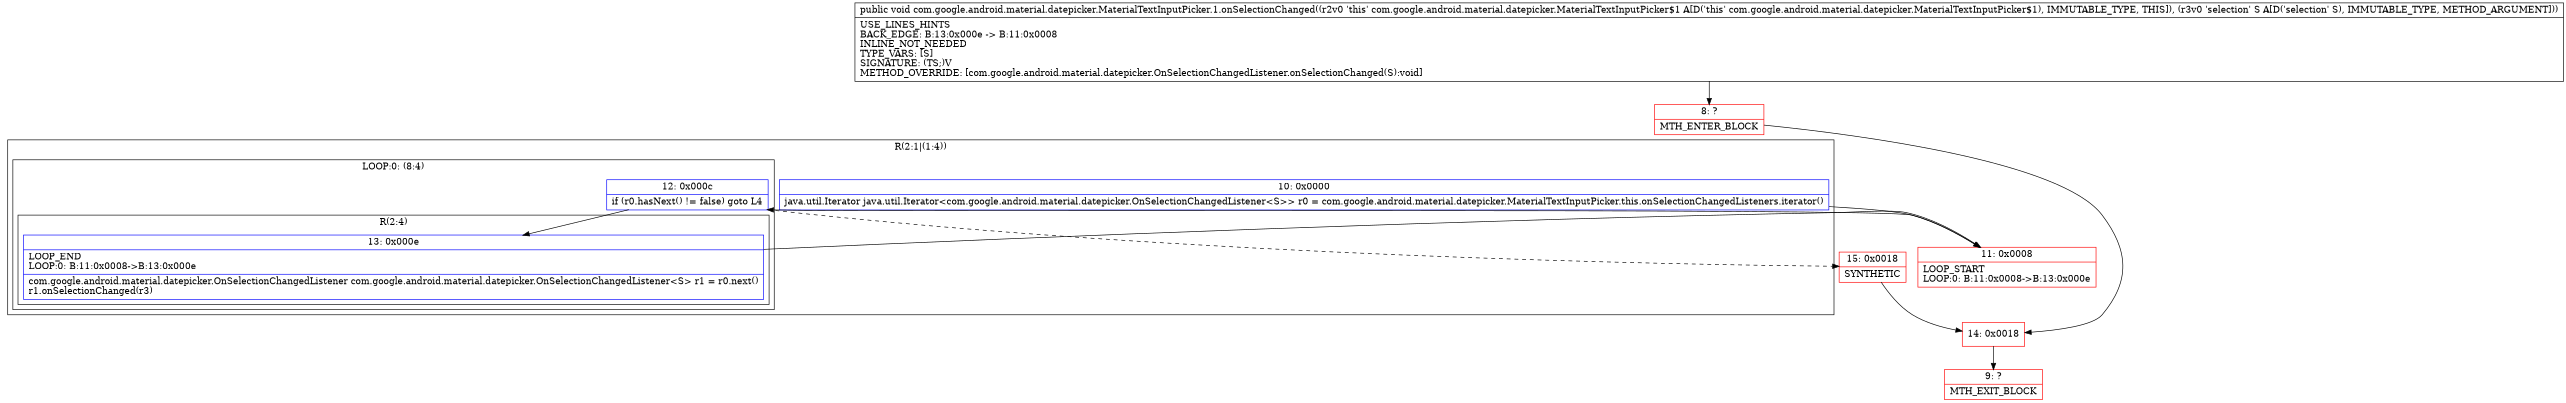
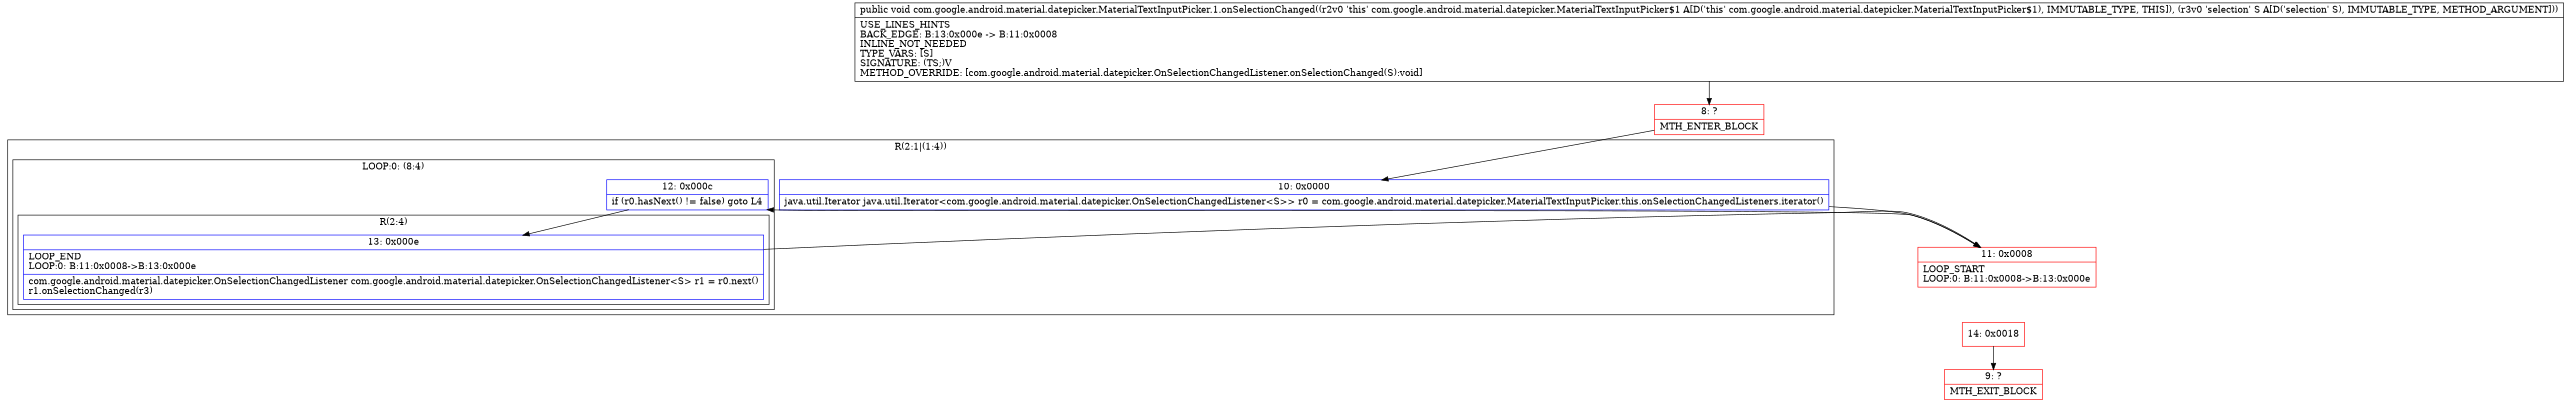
edge "8: ?" -> "14: 0x0018": now "8: ?" -> "10: 0x0000"
node "15: 0x0018": removed
